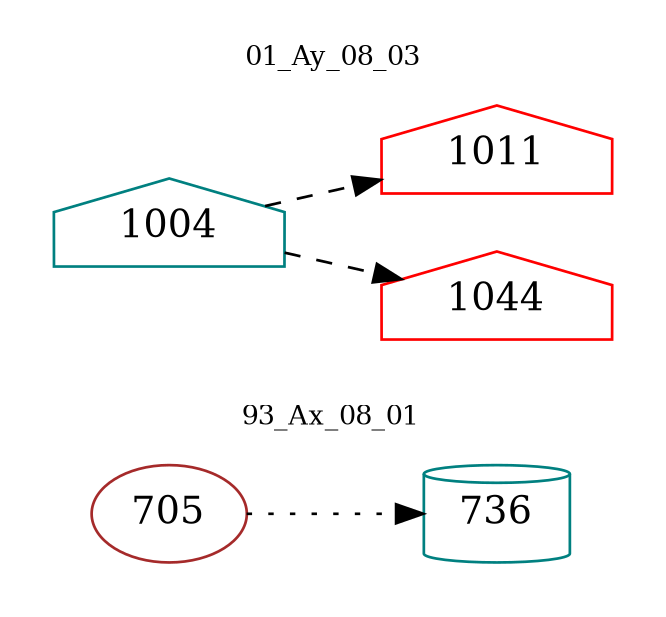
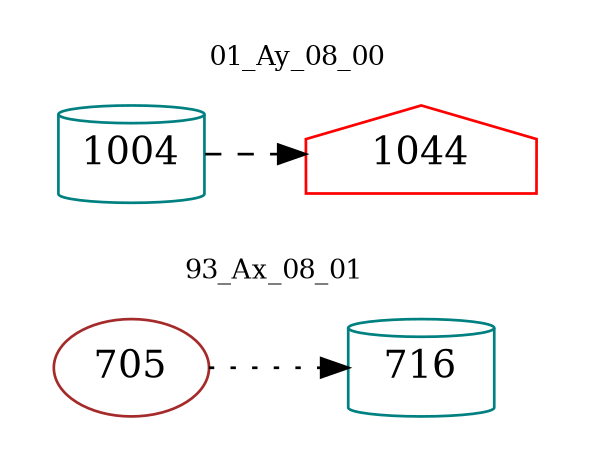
cluster "01_Ay_08_03": label "01_Ay_08_03" -> "01_Ay_08_00"
node "1011": removed
node "1004": shape house -> cylinder
node "736": label "736" -> "716"
